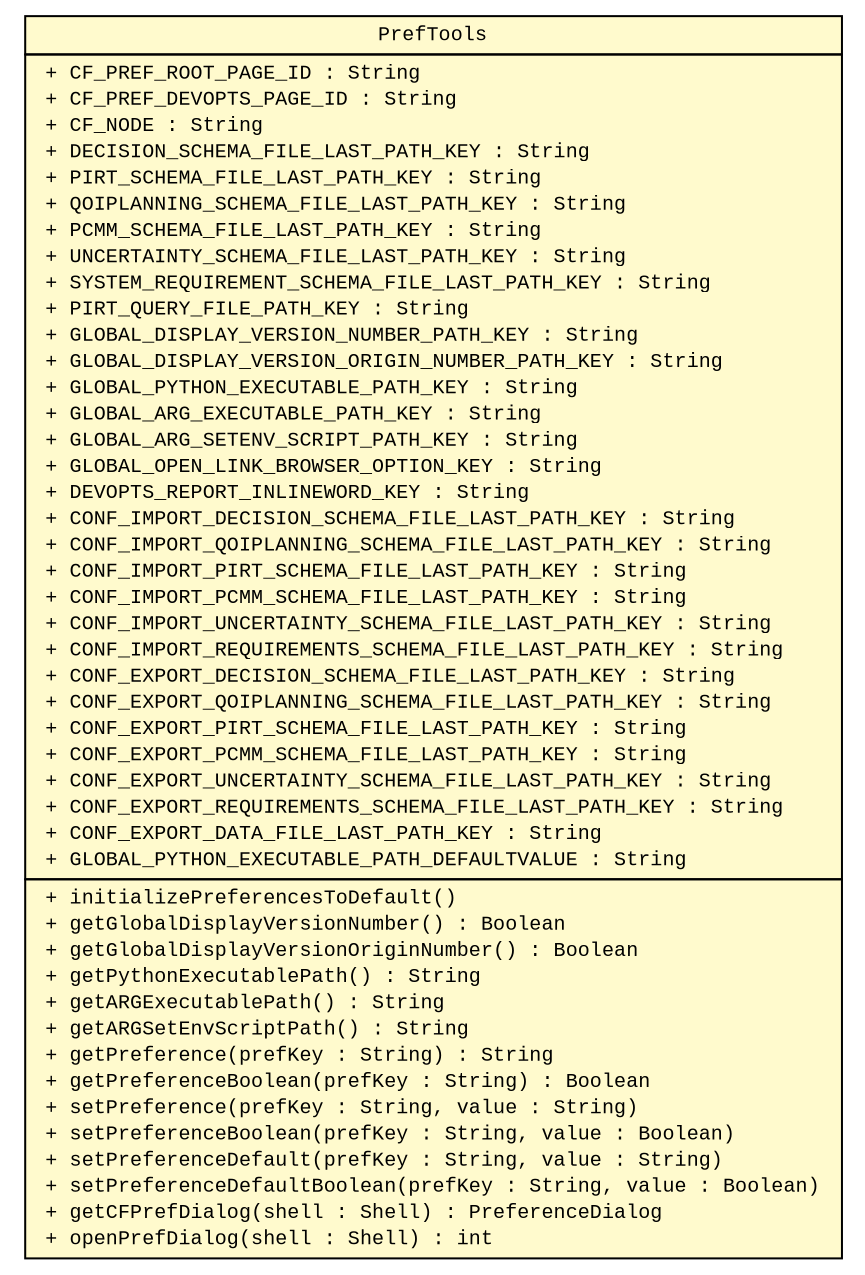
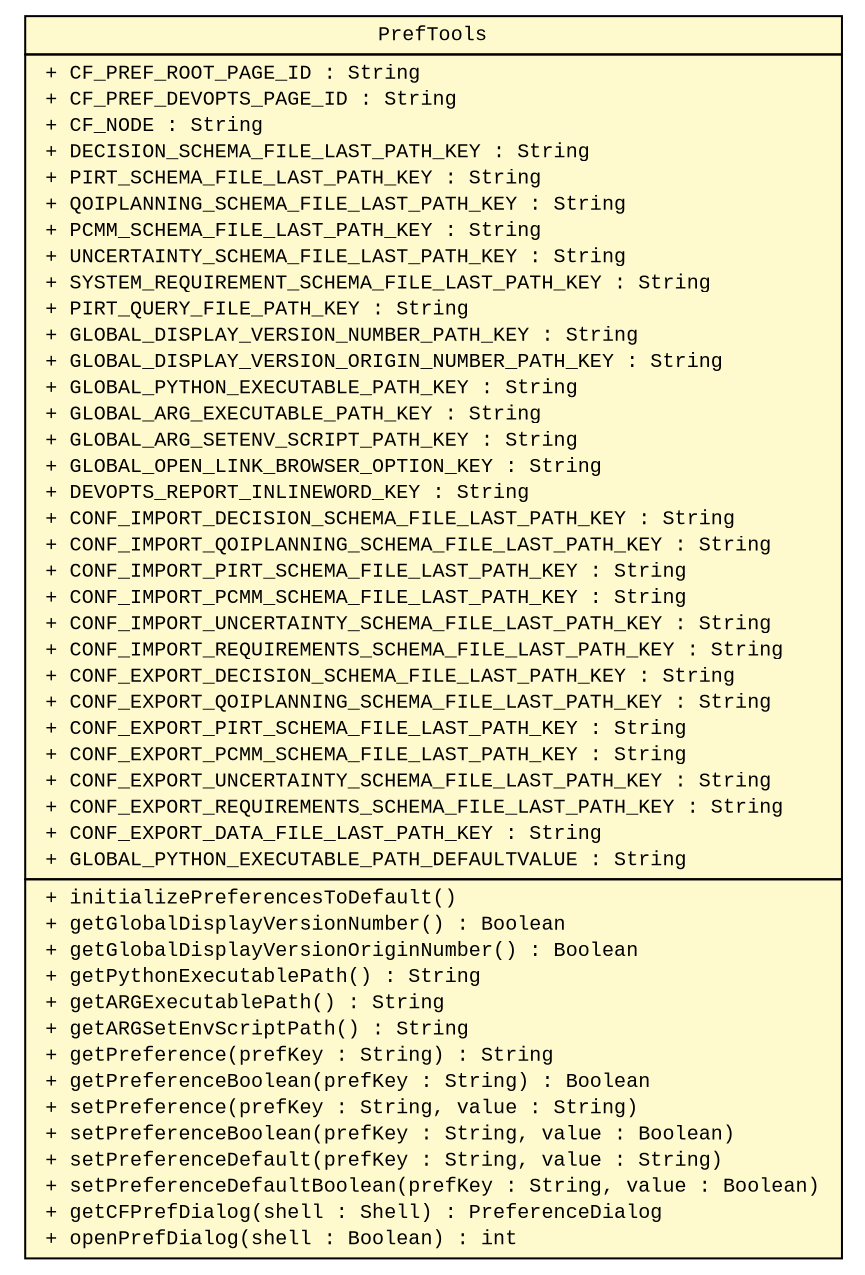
node "PrefTools": text "+ openPrefDialog(shell : Shell) : int" -> "+ openPrefDialog(shell : Boolean) : int"
